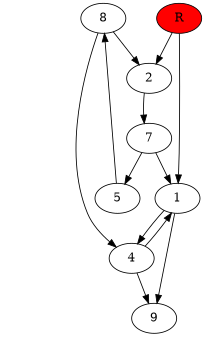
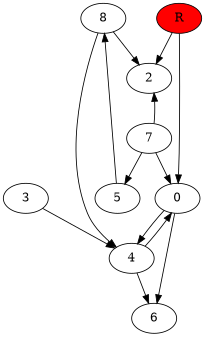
edge "2" -> "7": reversed
node "3": added
node "1": label "1" -> "0"
node "9": label "9" -> "6"
